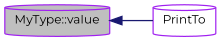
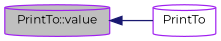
node "MyType::value": label "MyType::value" -> "PrintTo::value"
